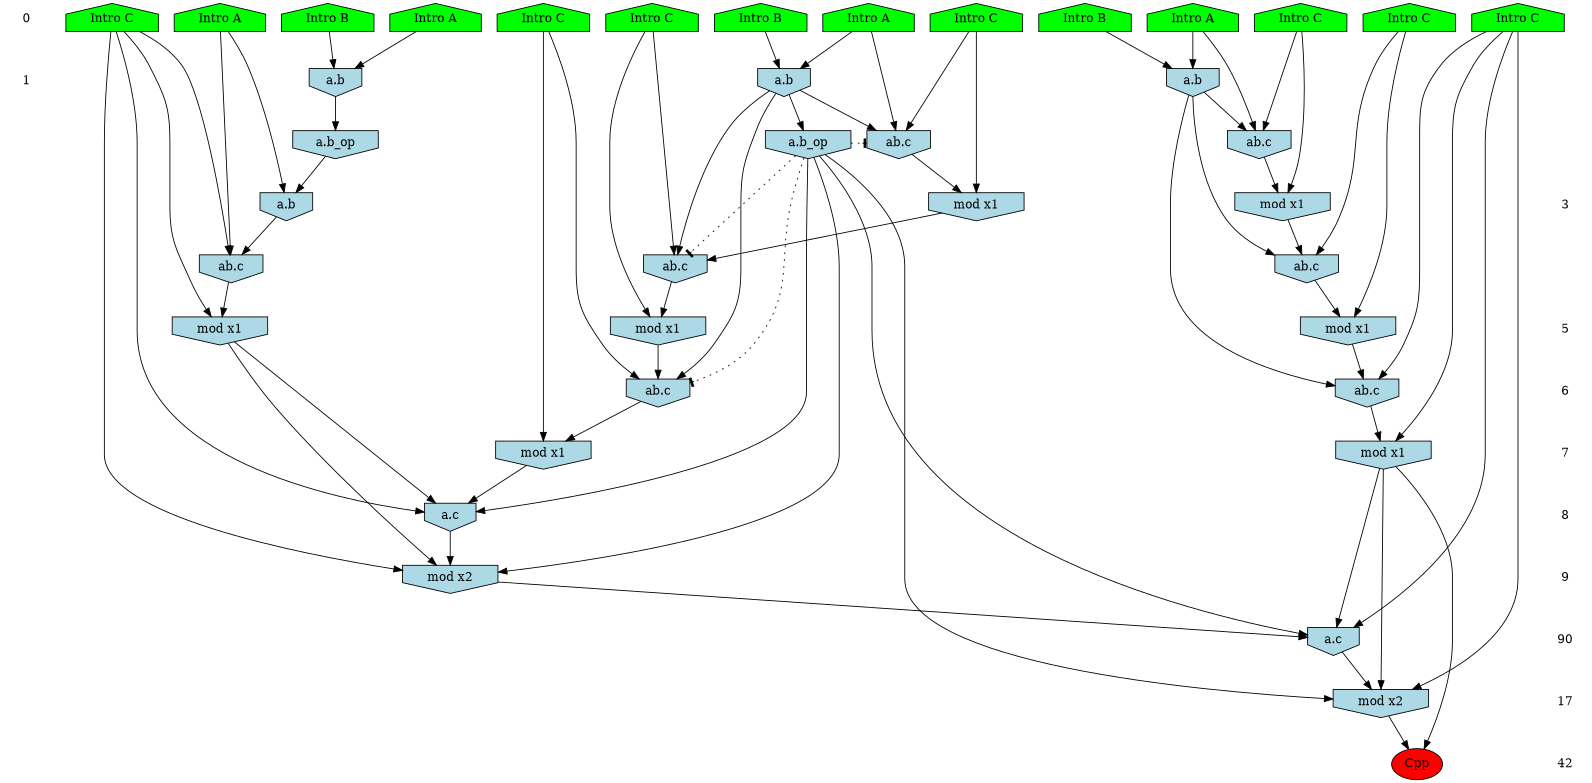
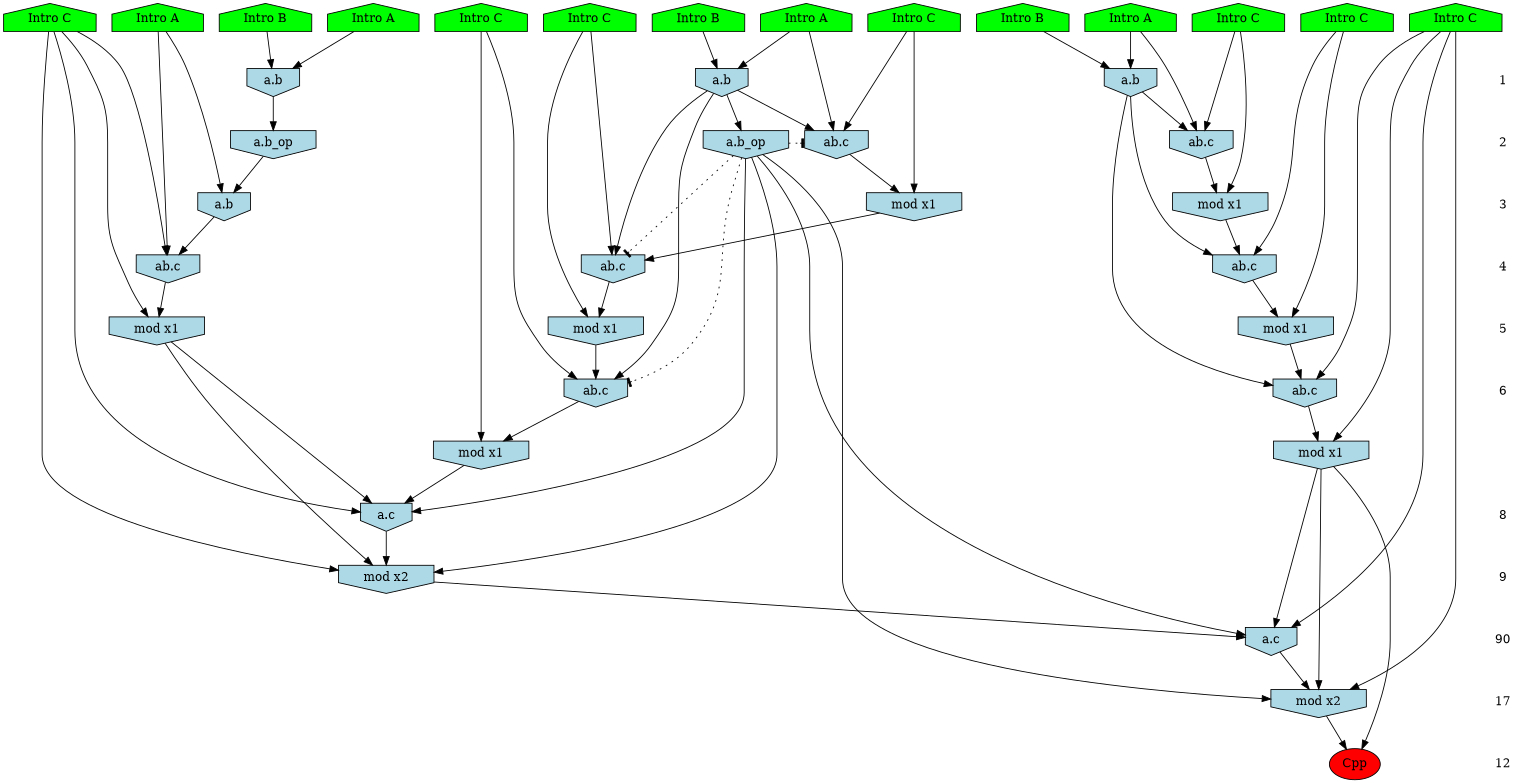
node "0": removed
node "2": added
node "4": added
node "7": removed
node "42": label "42" -> "12"
